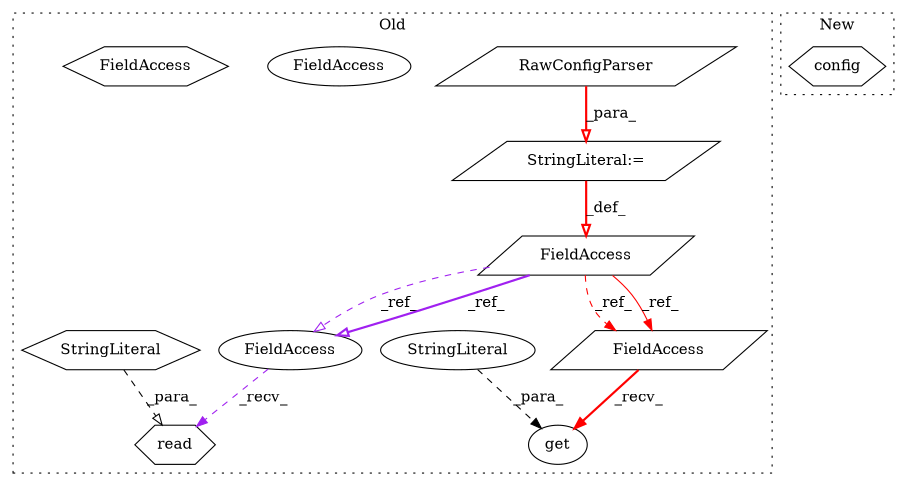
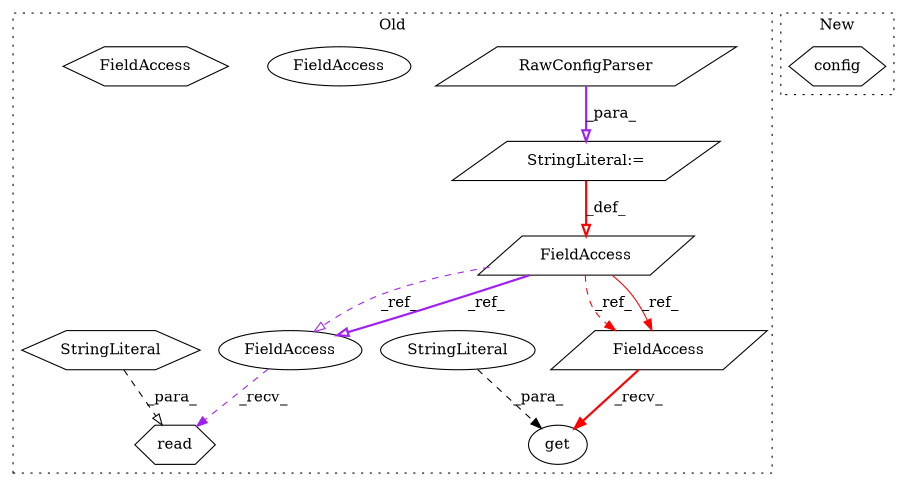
edge "RawConfigParser" -> "StringLiteral:=": color red -> purple
